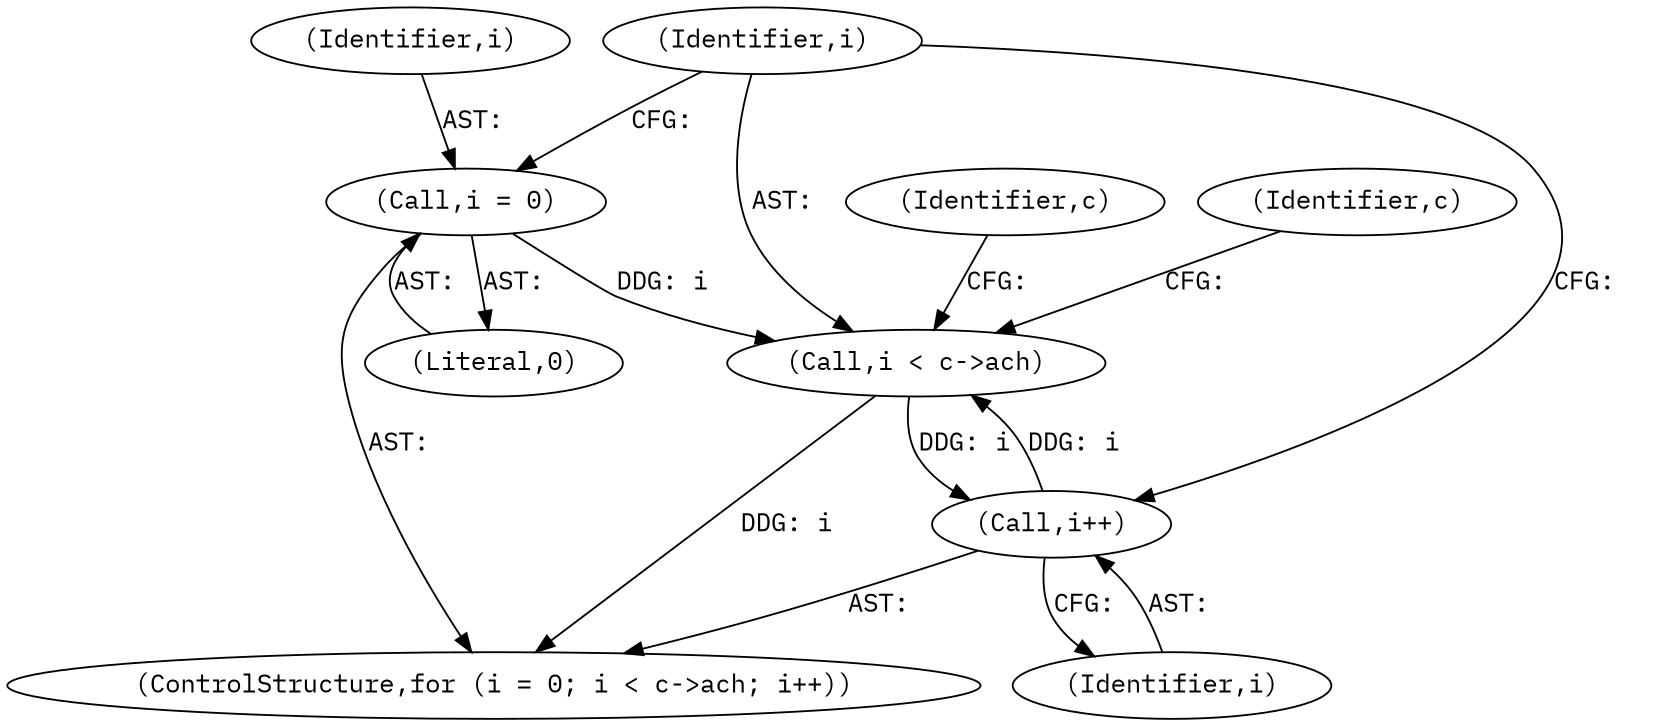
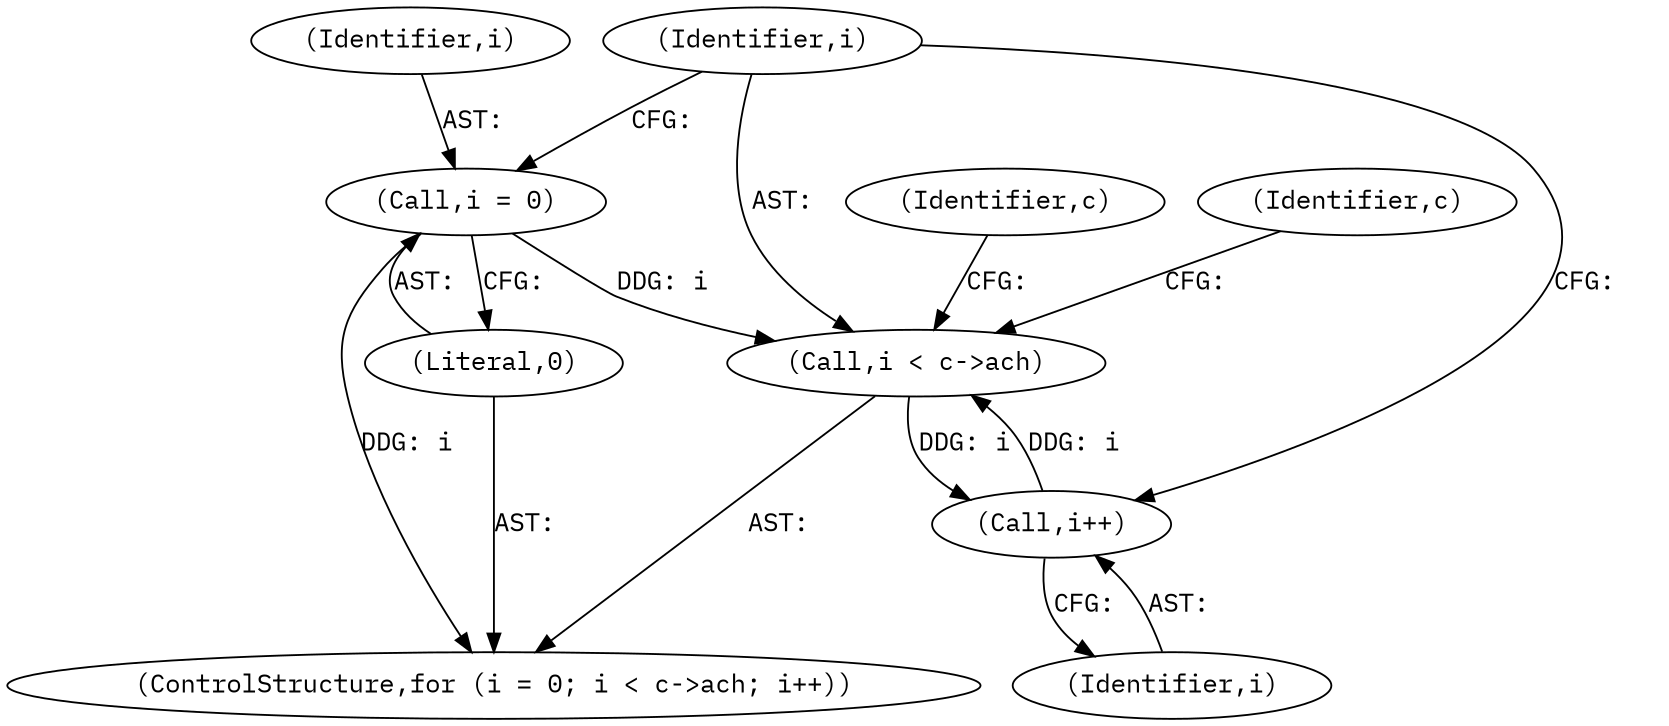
edge "(Call,i = 0)" -> "(Literal,0)": label "AST: " -> "CFG: "
edge "(Call,i = 0)" -> "(ControlStructure,for (i = 0; i < c->ach; i++))": label "AST: " -> "DDG: i"
edge "(Call,i < c->ach)" -> "(ControlStructure,for (i = 0; i < c->ach; i++))": label "DDG: i" -> "AST: "
edge "(Call,i++)" -> "(ControlStructure,for (i = 0; i < c->ach; i++))": now "(Literal,0)" -> "(ControlStructure,for (i = 0; i < c->ach; i++))"
